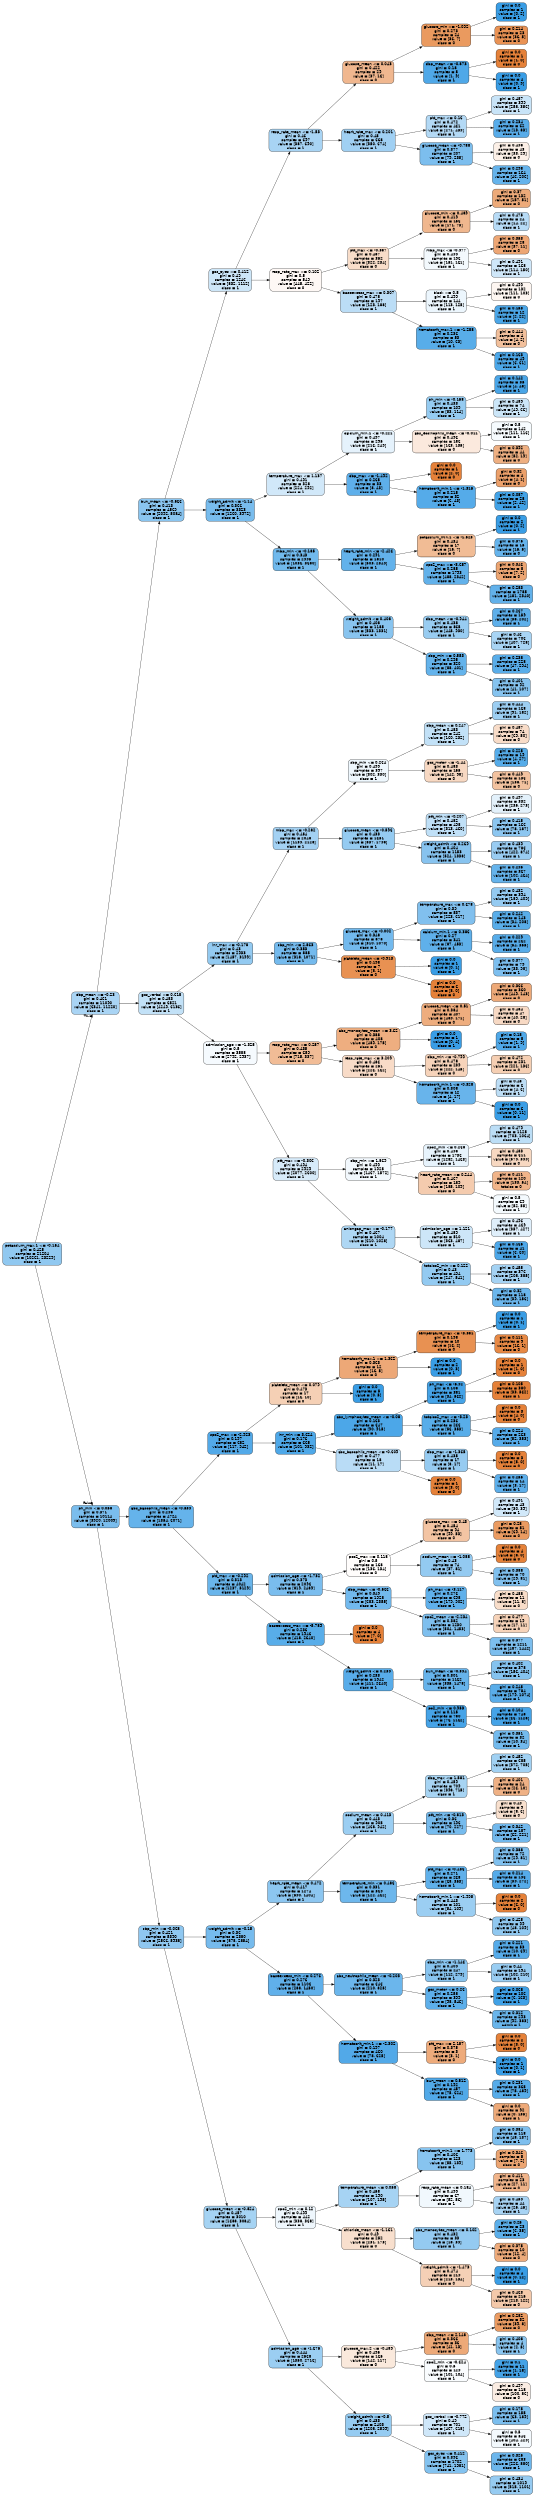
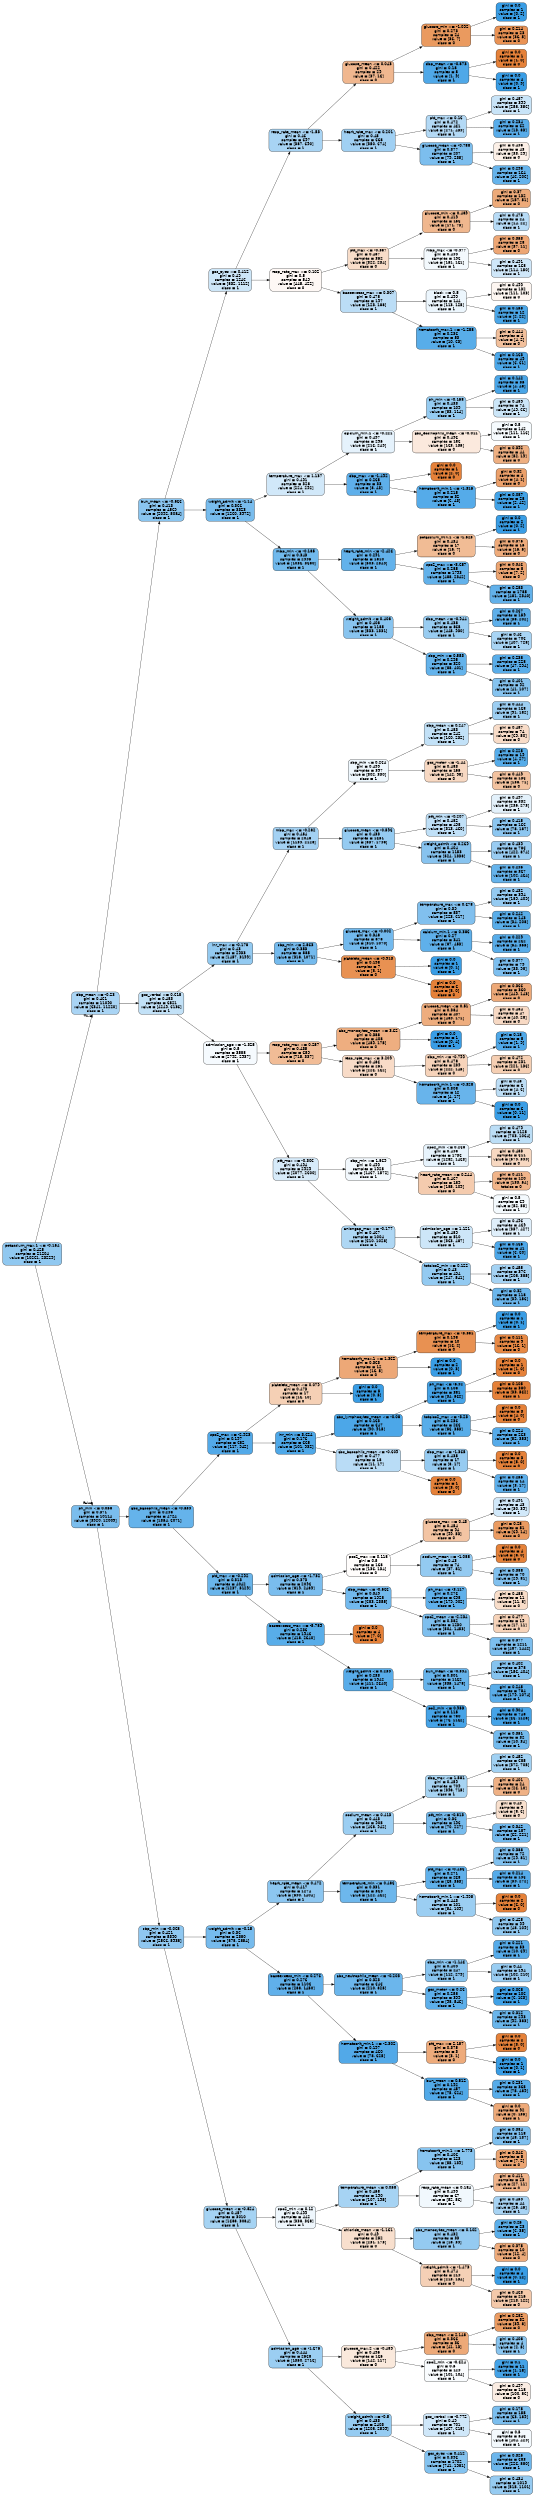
node "gini = 0.375 samples = 15 value = [15, 5] class = 0": fillcolor #65b3eb -> #eeab7b
node "gini = 0.104 samples = 748 value = [66, 1128] class = 1": label "gini = 0.104 samples = 748 value = [66, 1128] class = 1" -> "gini = 0.904 samples = 748 value = [66, 1128] class = 1"
node "gini = 0.312 samples = 293 value = [92, 383] admit = 1": label "gini = 0.312 samples = 293 value = [92, 383] admit = 1" -> "gini = 0.312 samples = 293 value = [92, 383] class = 1"
